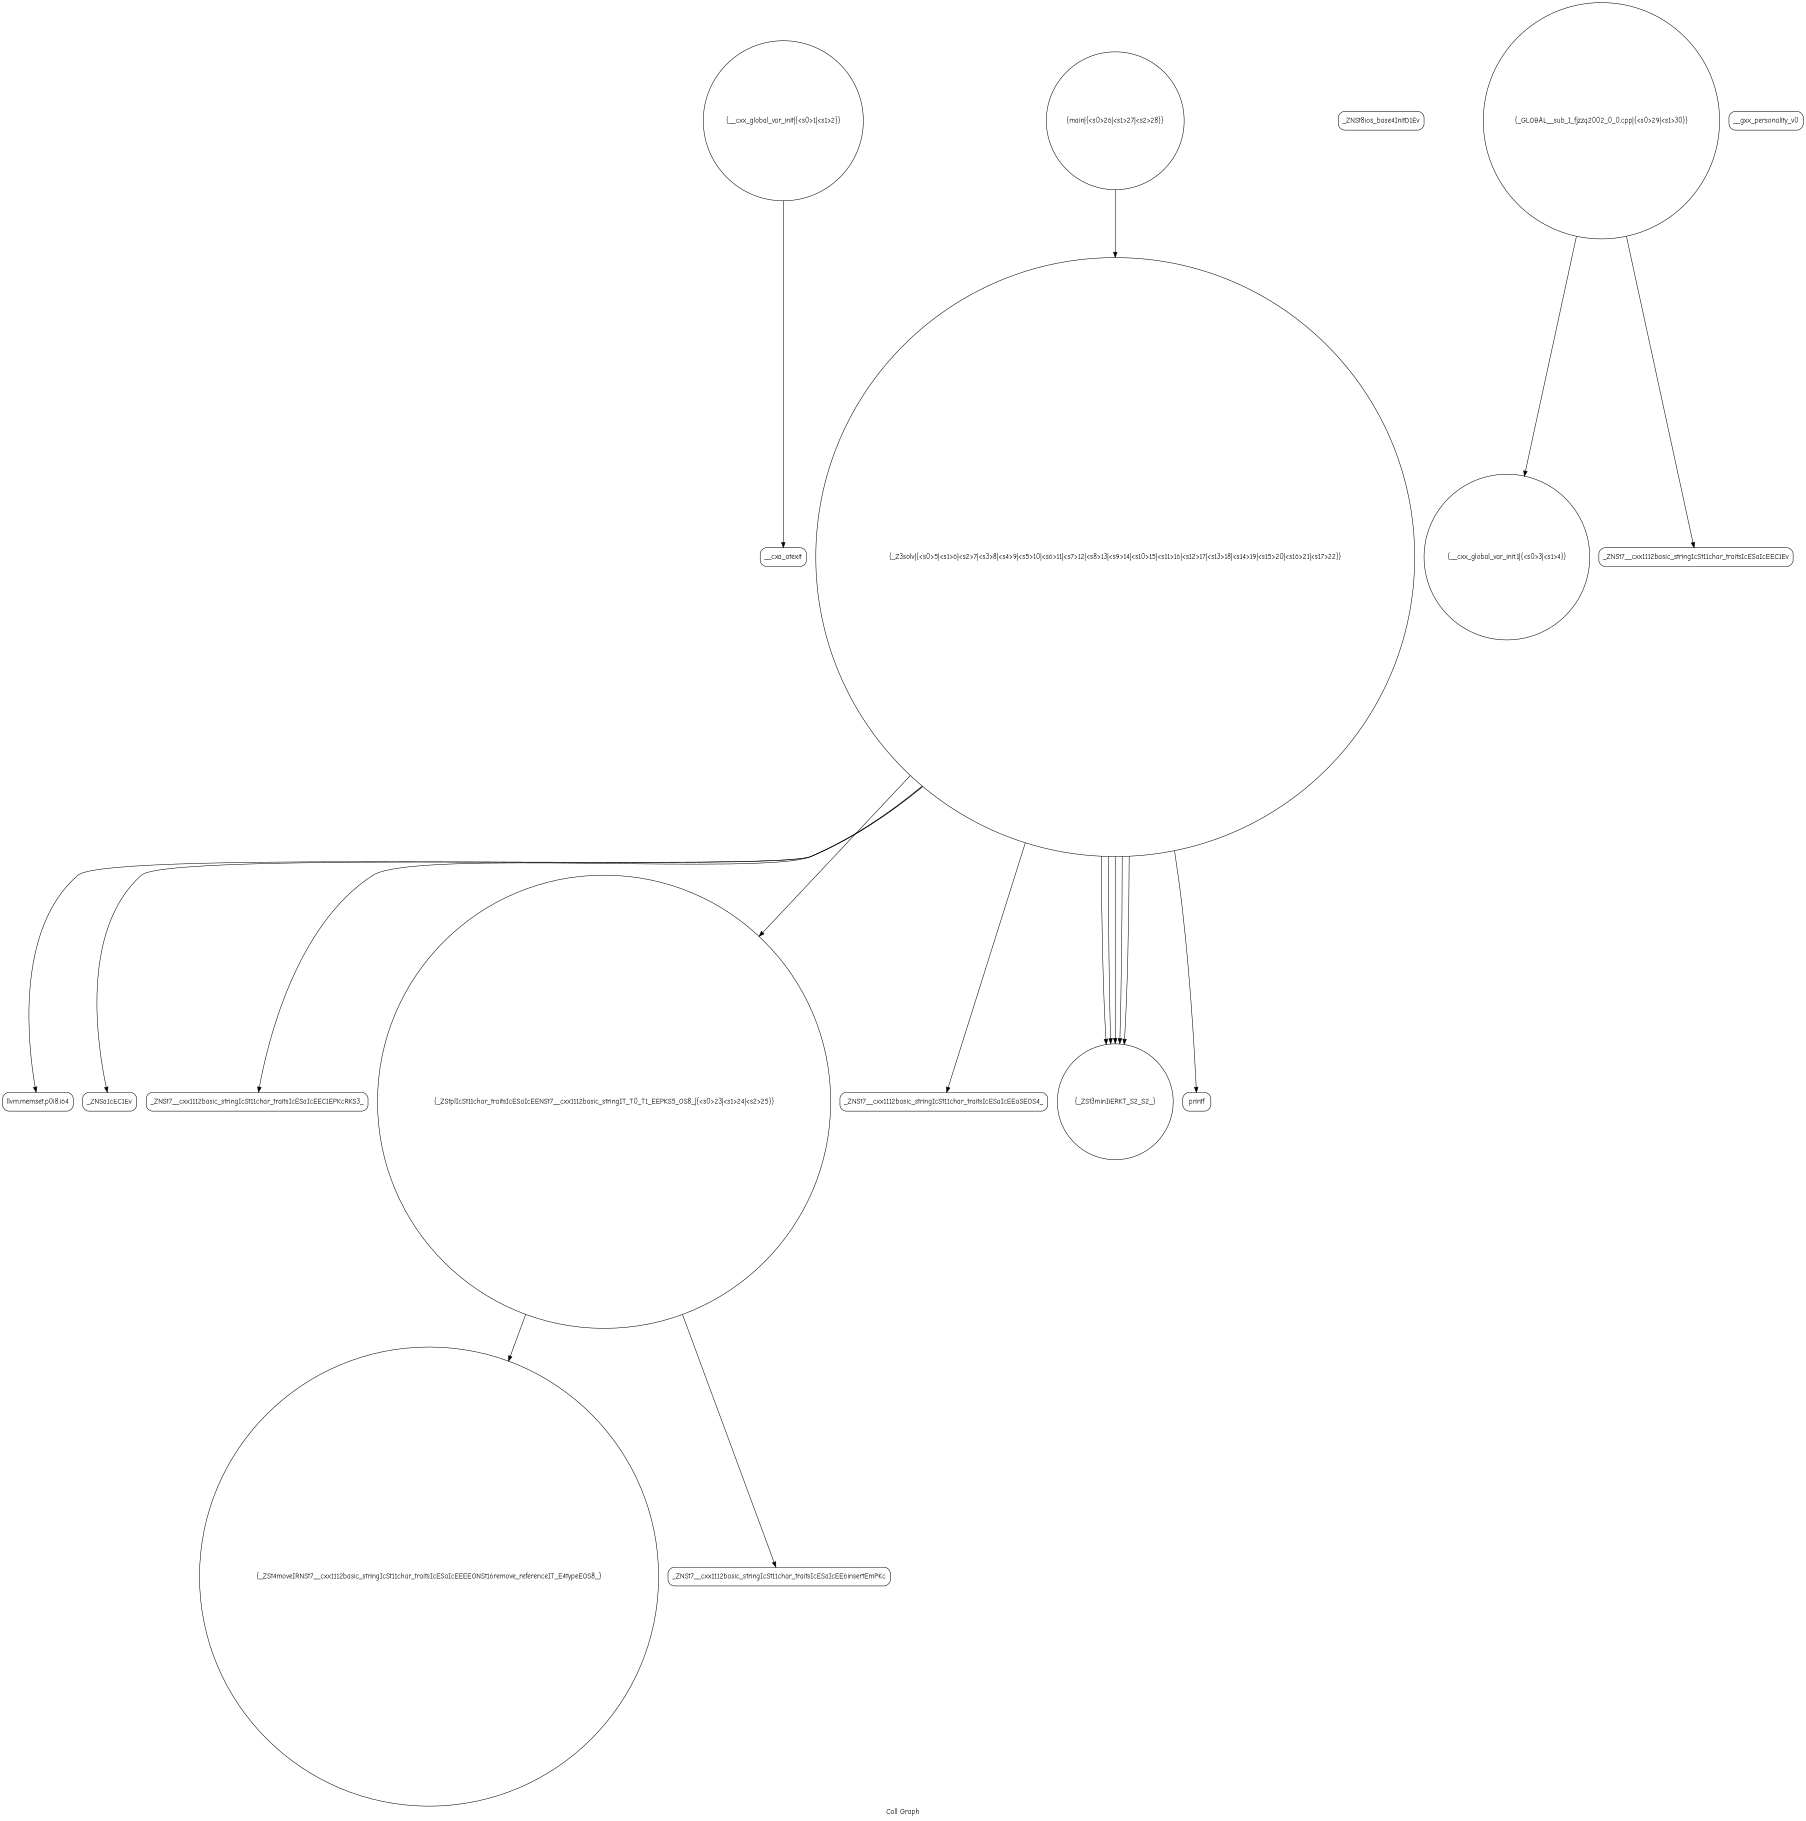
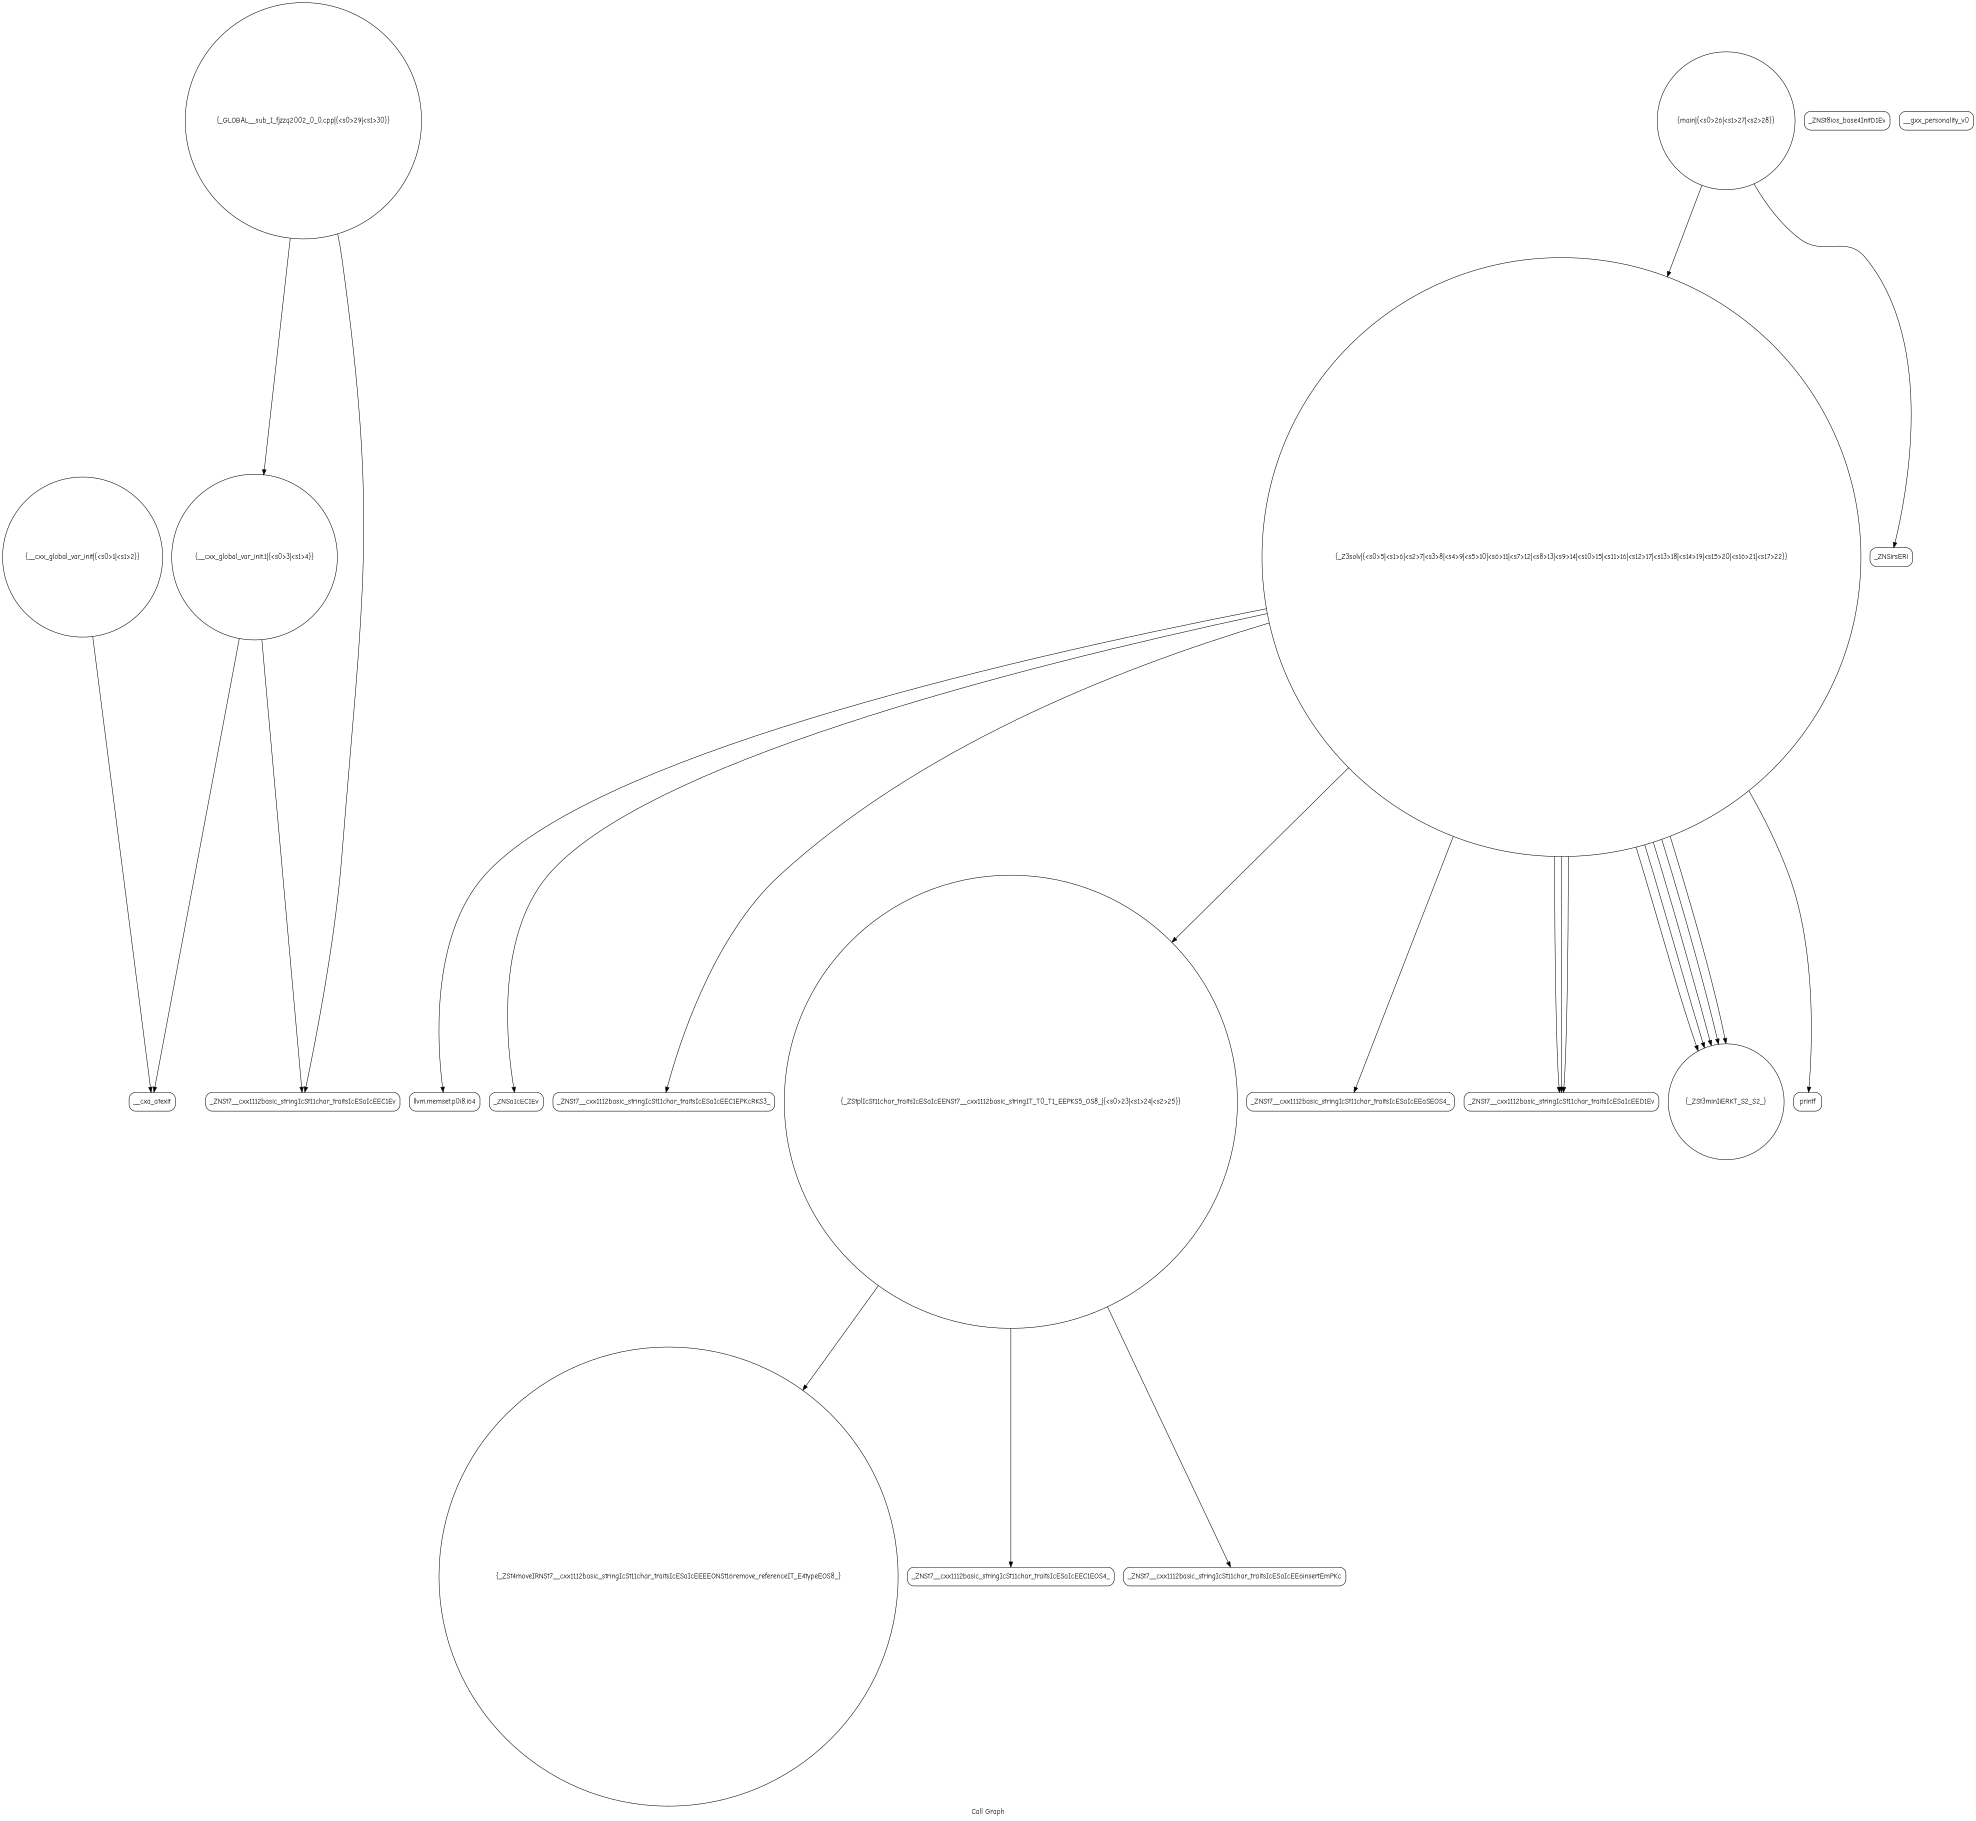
node "_ZNSirsERi": added
edge "{__cxx_global_var_init.1|{<s0>3|<s1>4}}" -> "__cxa_atexit": added
edge "{__cxx_global_var_init.1|{<s0>3|<s1>4}}" -> "_ZNSt7__cxx1112basic_stringIcSt11char_traitsIcESaIcEEC1Ev": added
node "_ZNSt7__cxx1112basic_stringIcSt11char_traitsIcESaIcEED1Ev": added
node "_ZNSt7__cxx1112basic_stringIcSt11char_traitsIcESaIcEEC1EOS4_": added
